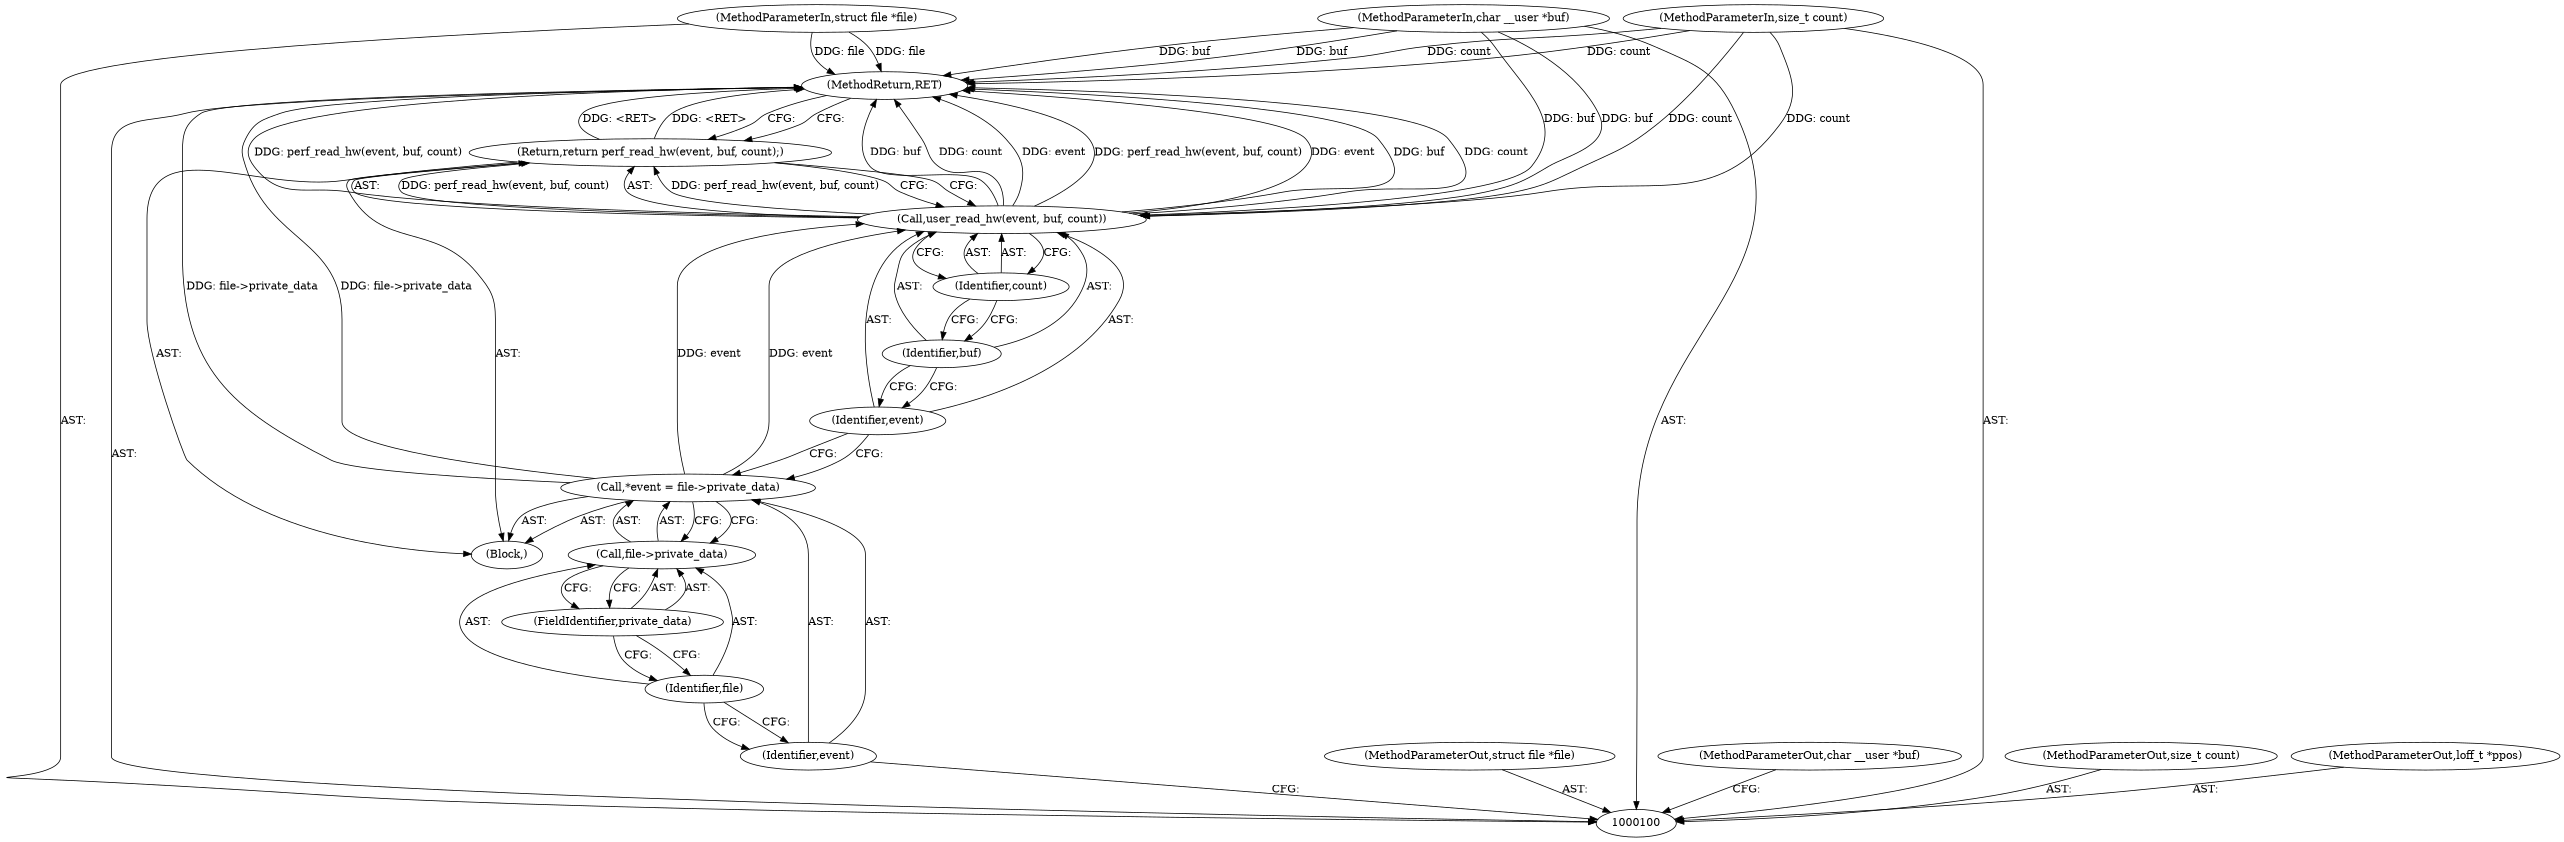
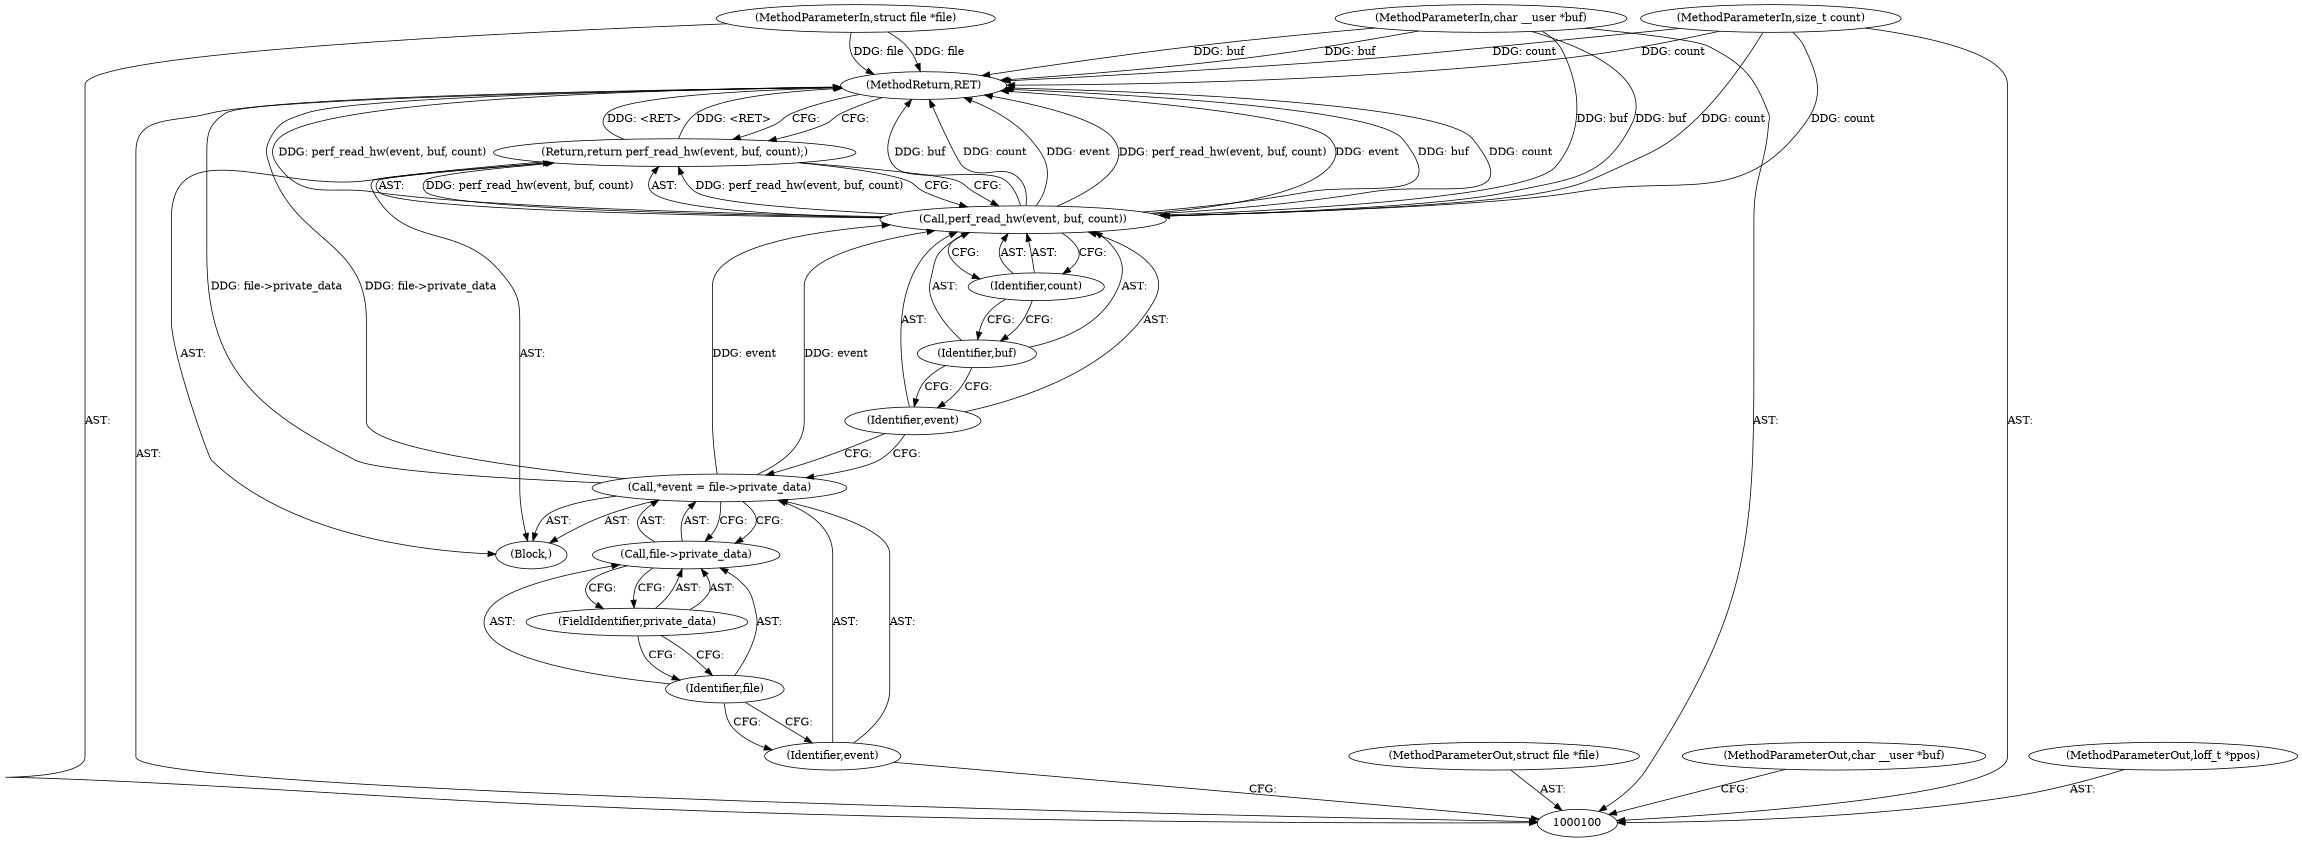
node "(Call,user_read_hw(event, buf, count))": label "(Call,user_read_hw(event, buf, count))" -> "(Call,perf_read_hw(event, buf, count))"
node "(MethodParameterOut,size_t count)": removed
